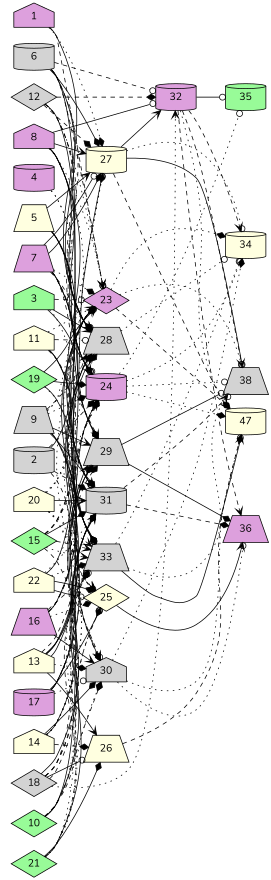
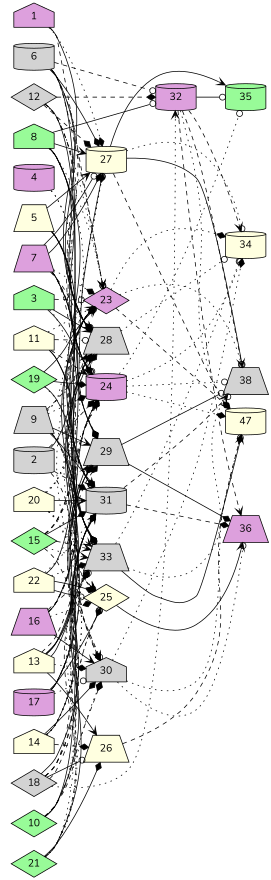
edge "27" -> "32": now "27" -> "35"
node "8": fillcolor plum -> palegreen
edge "11" -> "29": now "11" -> "24"
edge "9" -> "30": style solid -> dashed
